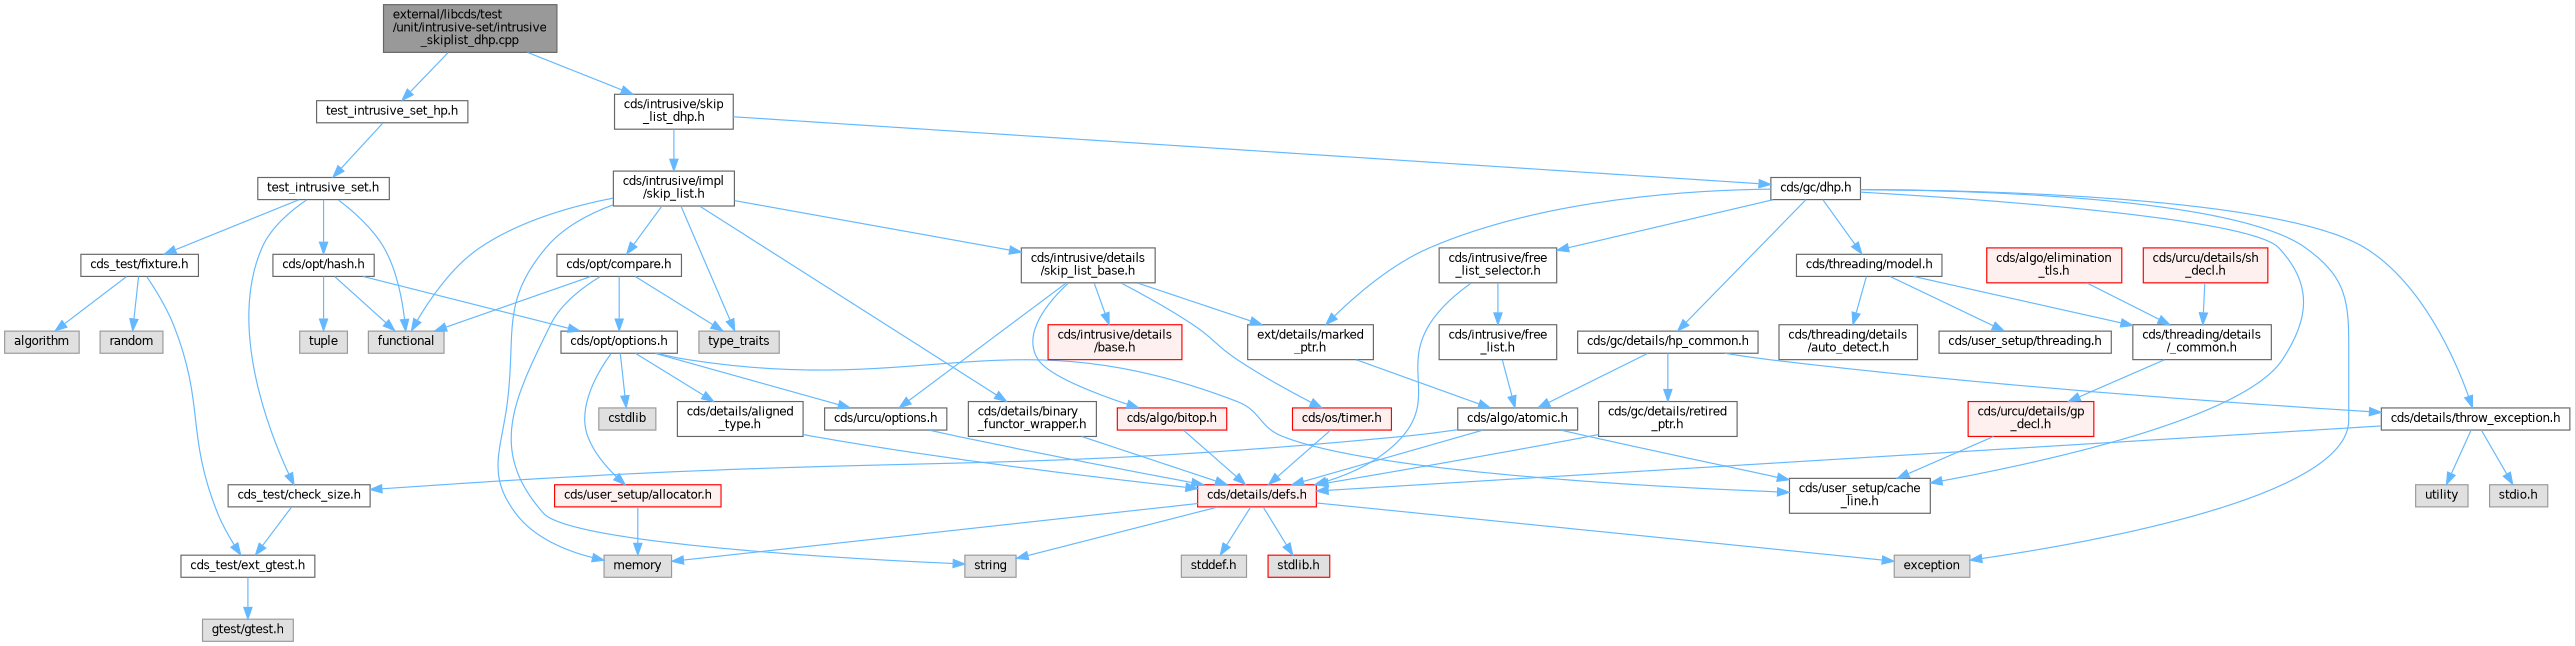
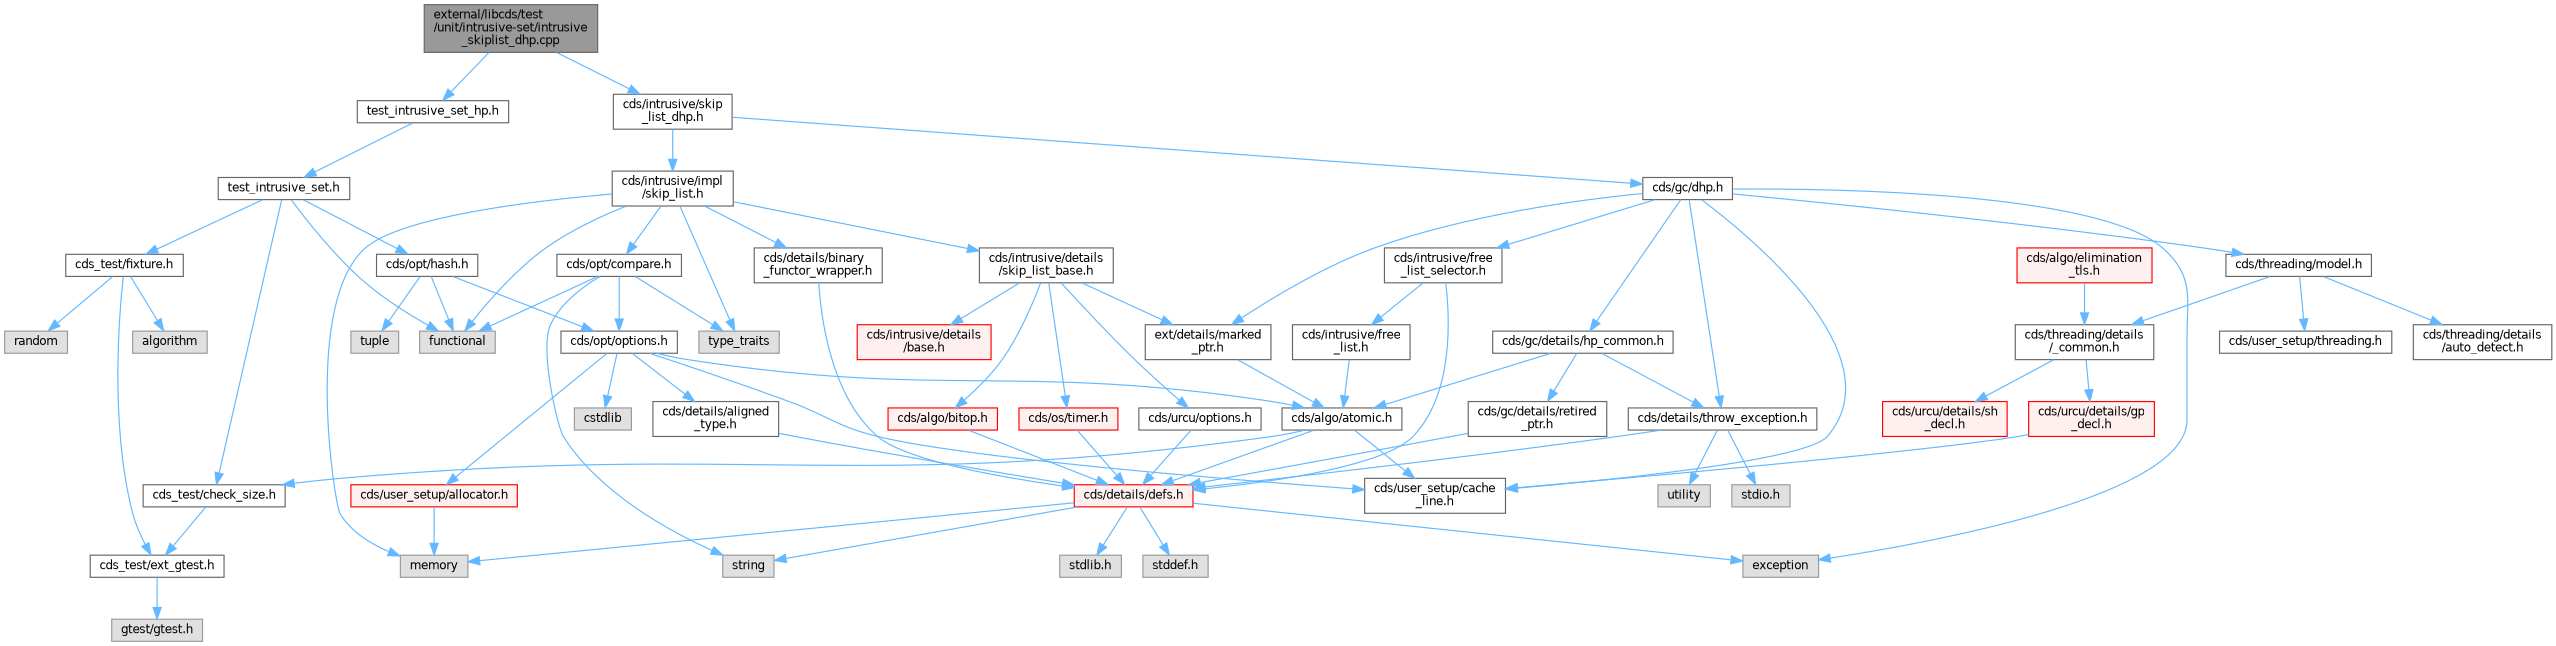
edge "cds/urcu/details/sh _decl.h" -> "cds/threading/details /_common.h": reversed
edge "cds/opt/options.h" -> "cds/urcu/options.h": now "cds/opt/options.h" -> "cds/algo/atomic.h"
node "stdlib.h": color red -> grey60
